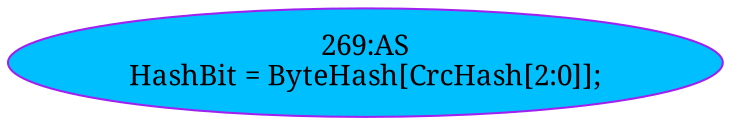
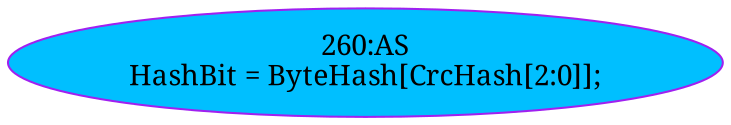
node "269:AS HashBit = ByteHash[CrcHash[2:0]];": label "269:AS HashBit = ByteHash[CrcHash[2:0]];" -> "260:AS HashBit = ByteHash[CrcHash[2:0]];"
